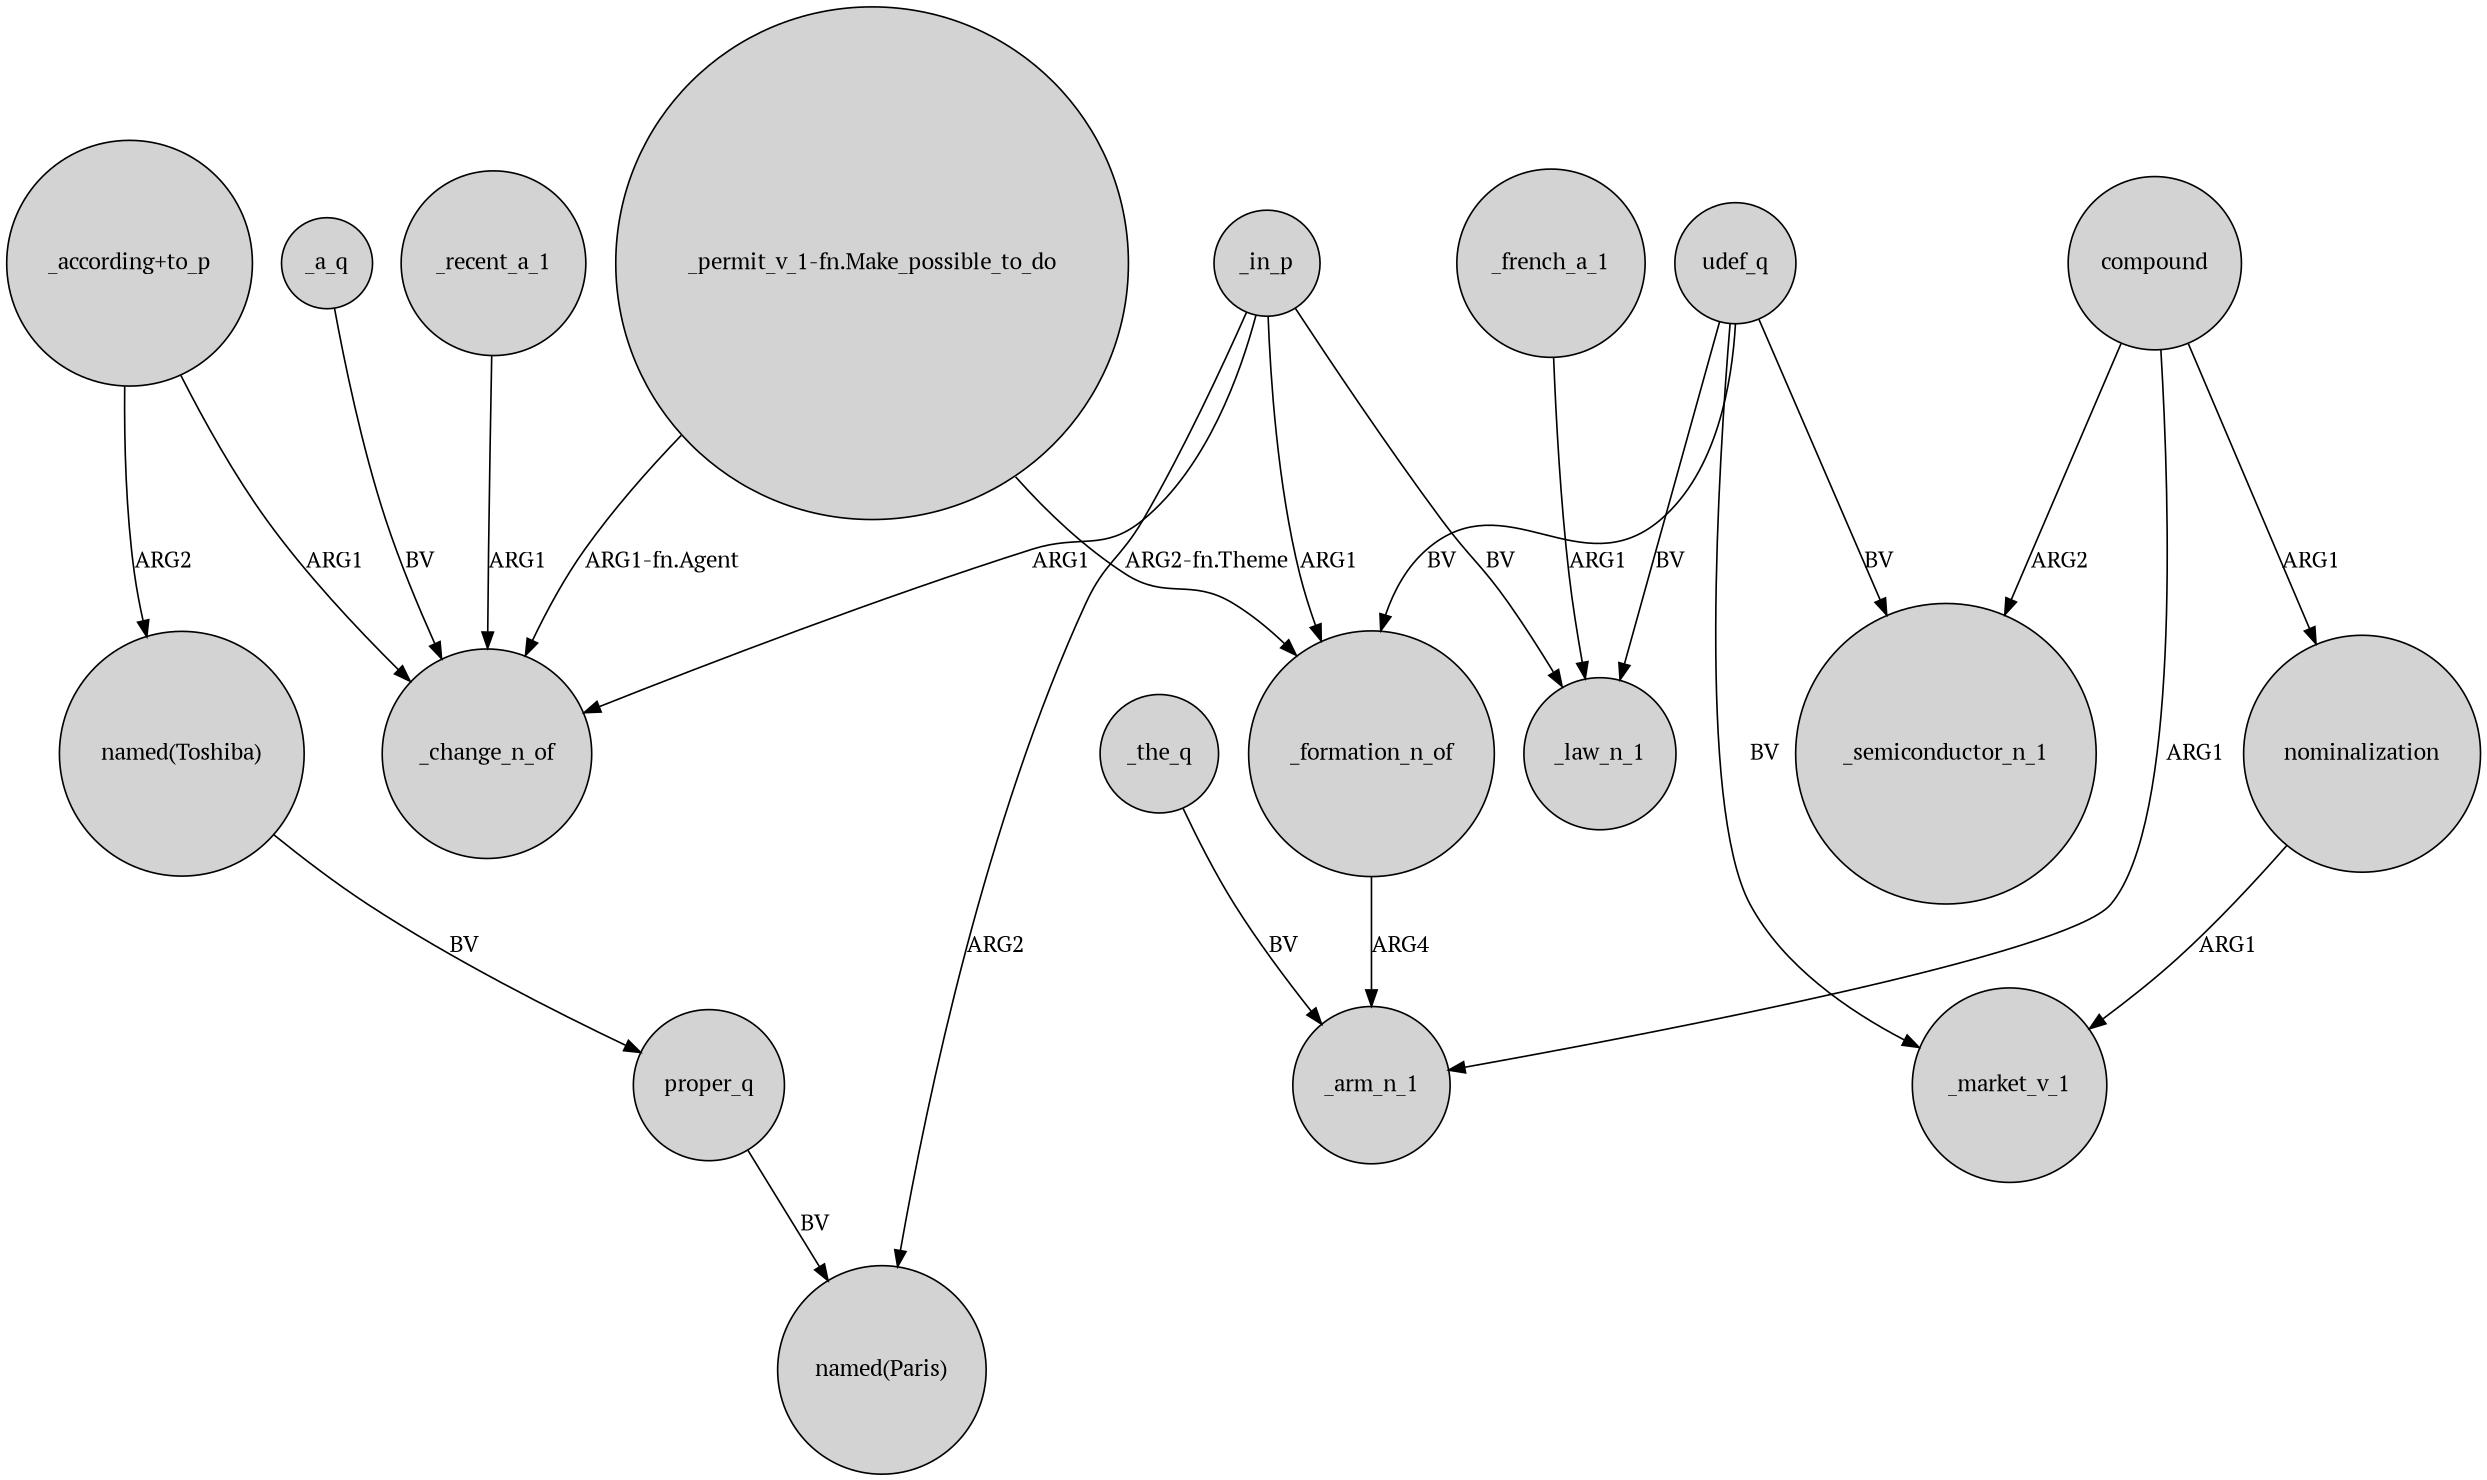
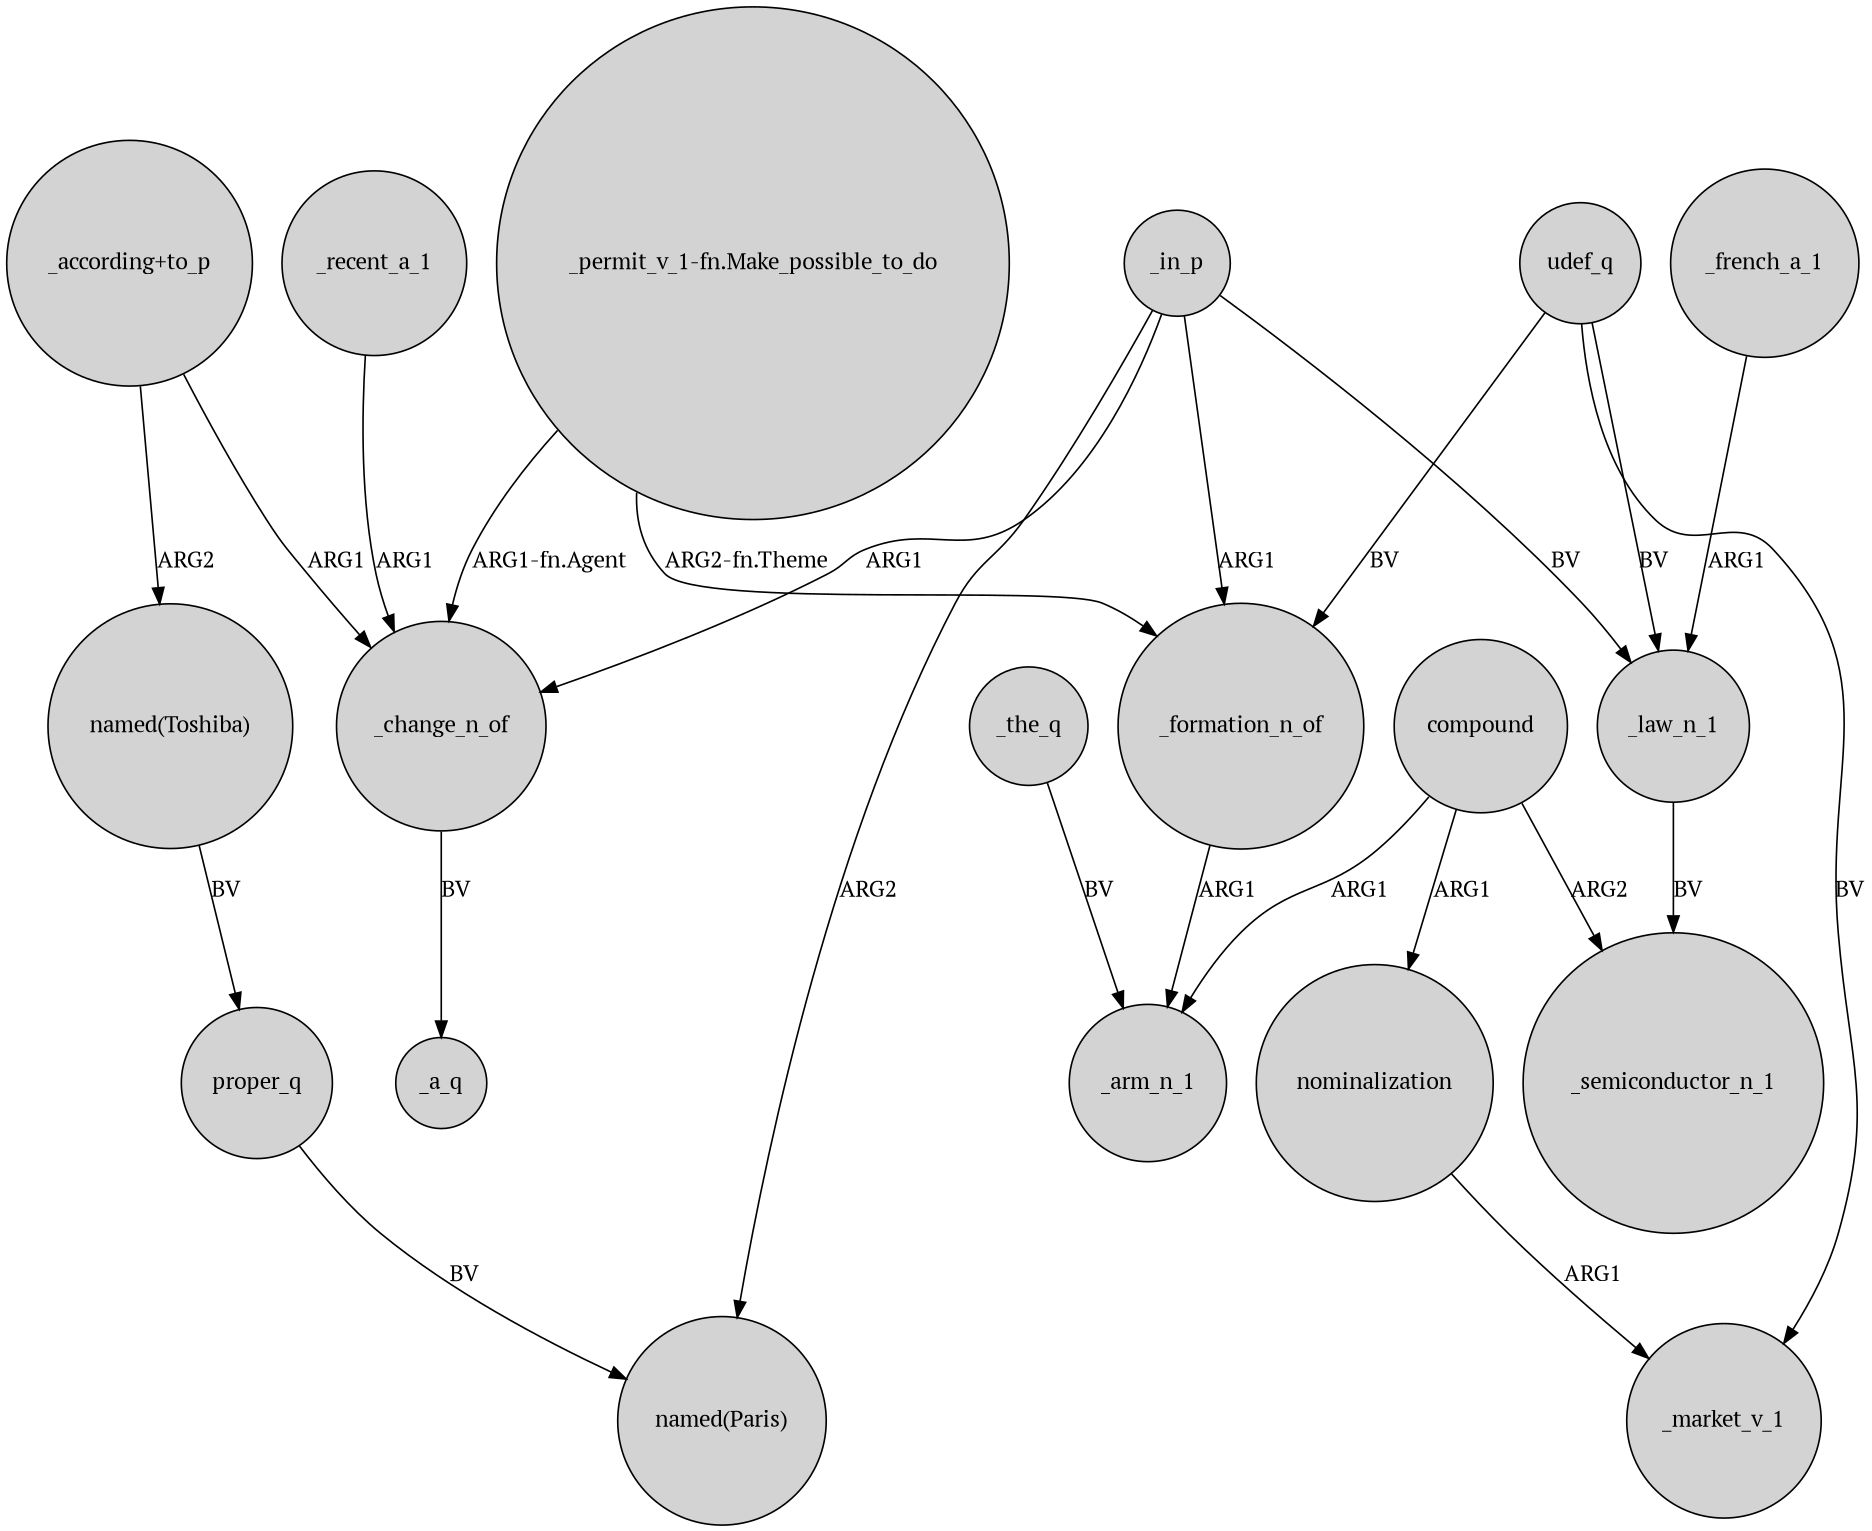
edge "udef_q" -> "_semiconductor_n_1": now "_law_n_1" -> "_semiconductor_n_1"
edge "_a_q" -> "_change_n_of": reversed
edge "_formation_n_of" -> "_arm_n_1": label "ARG4" -> "ARG1"
